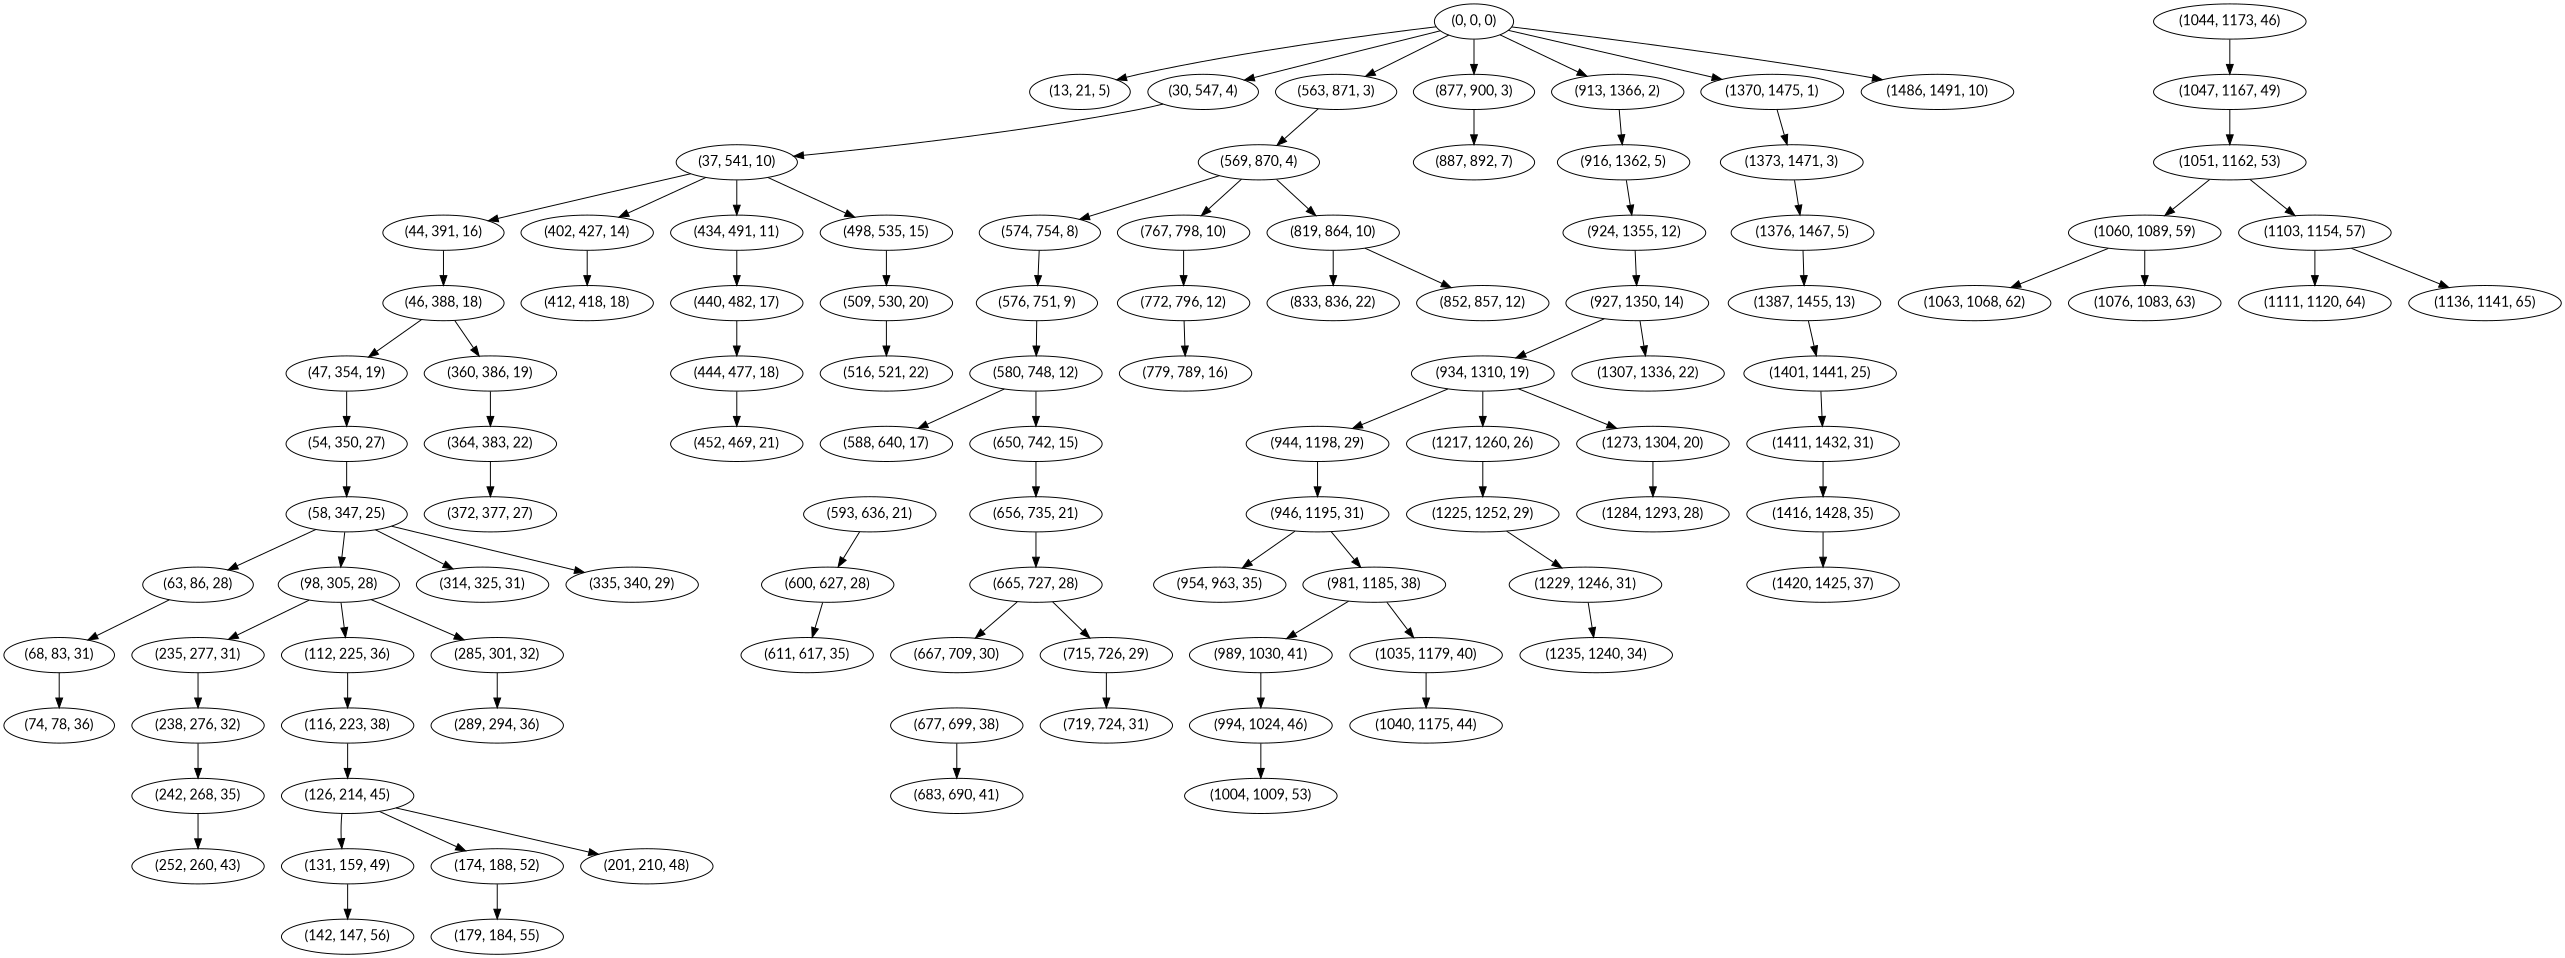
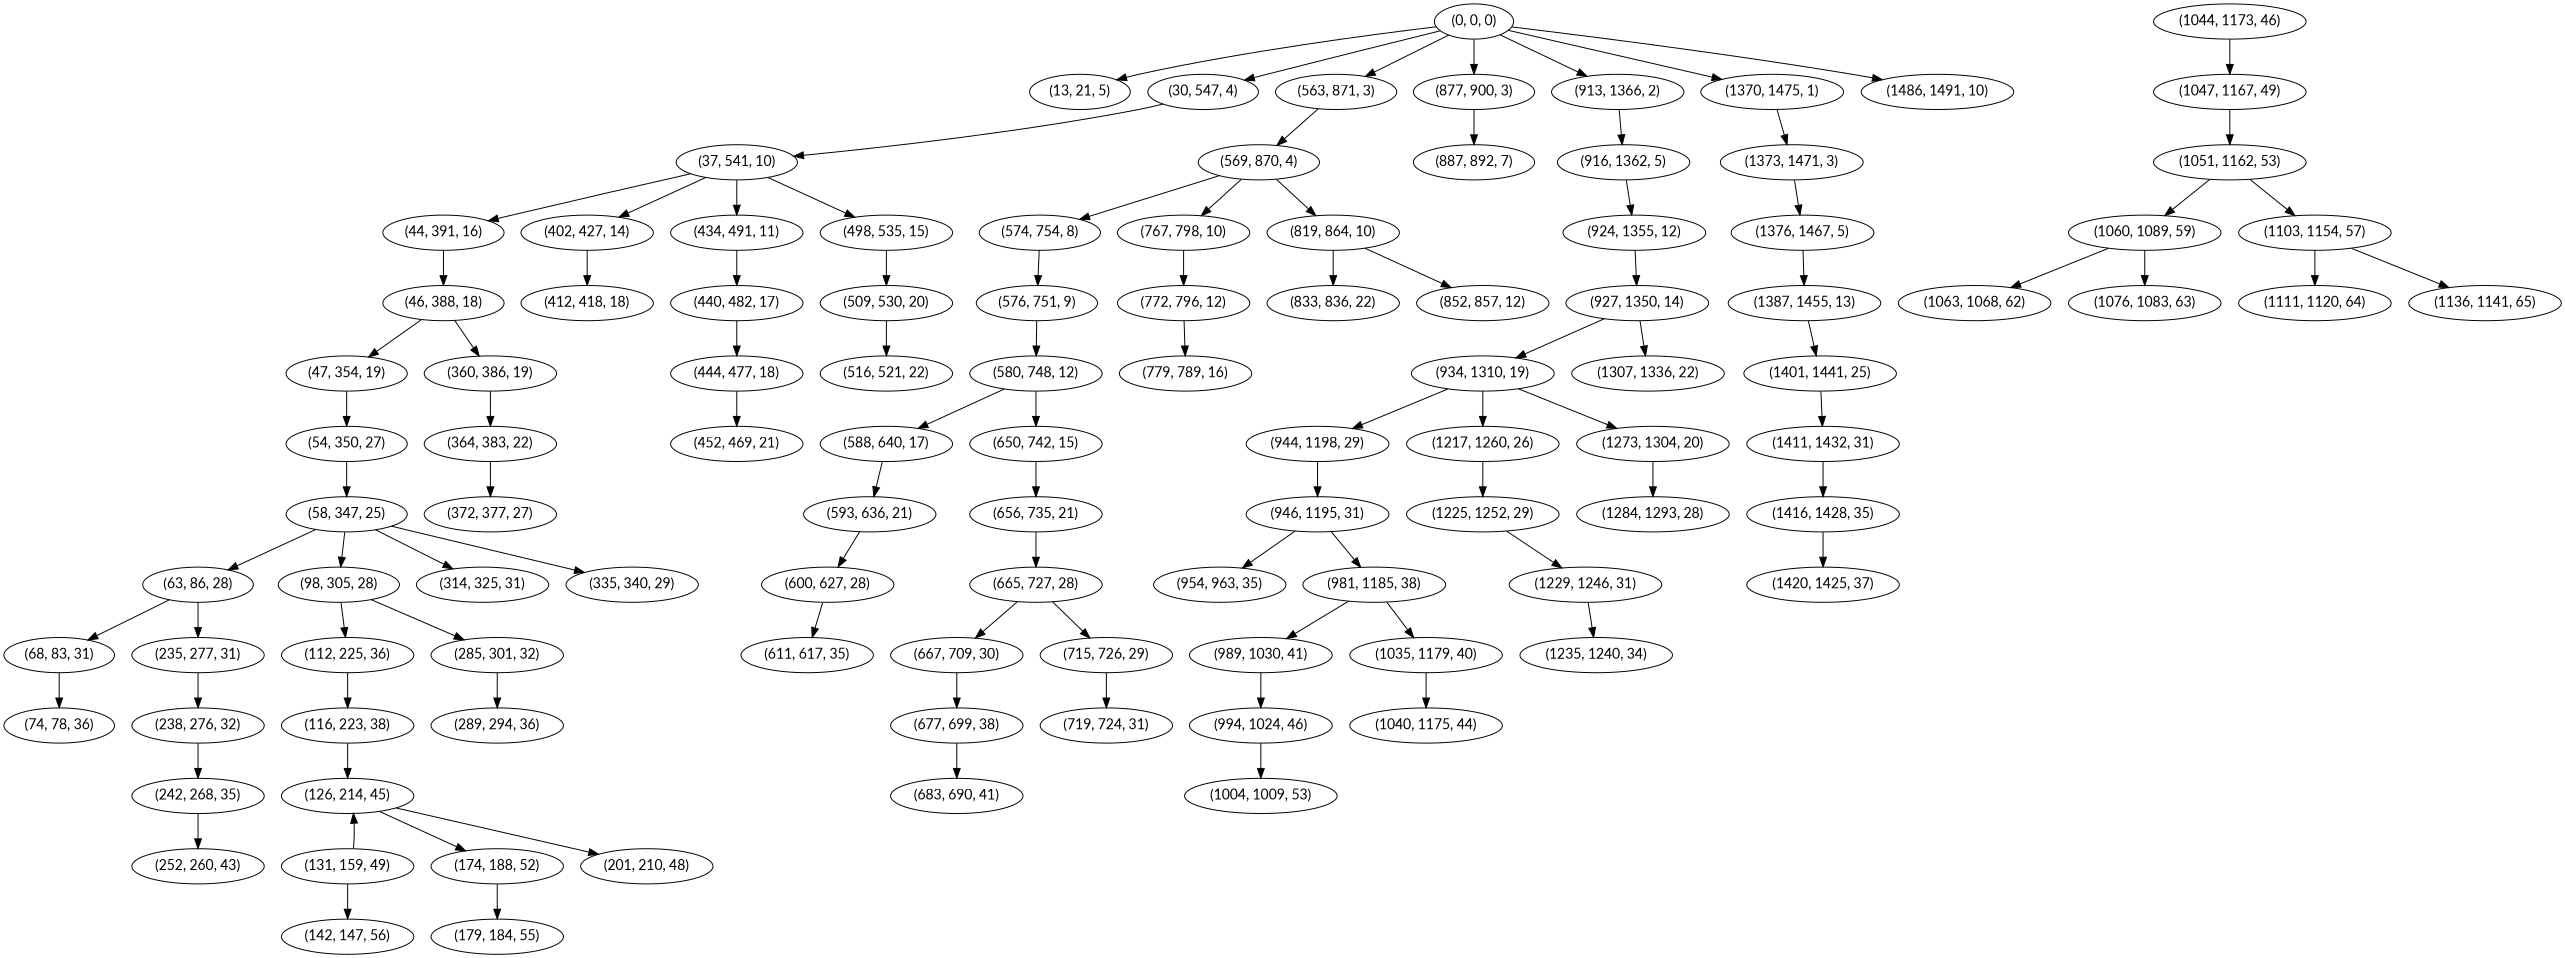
edge "(588, 640, 17)" -> "(593, 636, 21)": added
edge "(98, 305, 28)" -> "(235, 277, 31)": now "(63, 86, 28)" -> "(235, 277, 31)"
edge "(667, 709, 30)" -> "(677, 699, 38)": added
edge "(126, 214, 45)" -> "(131, 159, 49)": reversed
